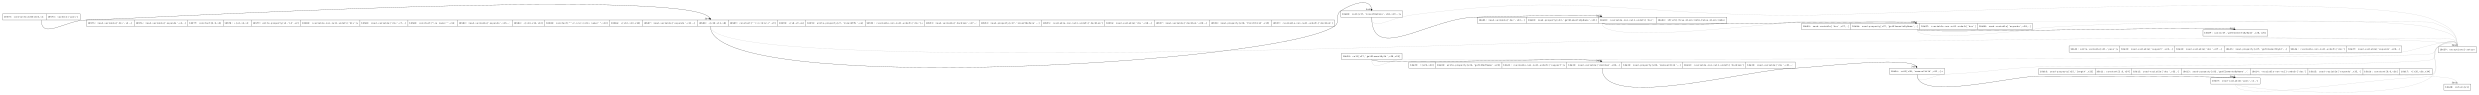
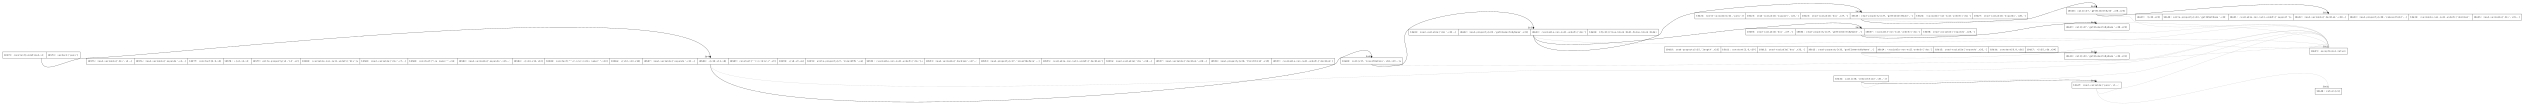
edge "10601: read-variable['doc',v22,-]" -> "10622: write-variable[v21,'pass']*": added
edge "10622: write-variable[v21,'pass']*" -> "10628: call[v27,'getElementById',v28,v25]": added
node "10618: call[v33,'getElementsByName',v34,v31]": added
edge "10629: ![v25,v23]" -> "10636: call[v30,'removeChild',v31,-]*": removed
